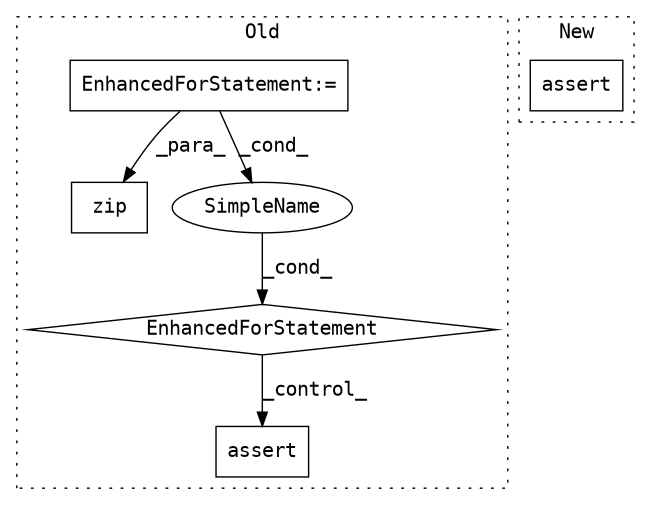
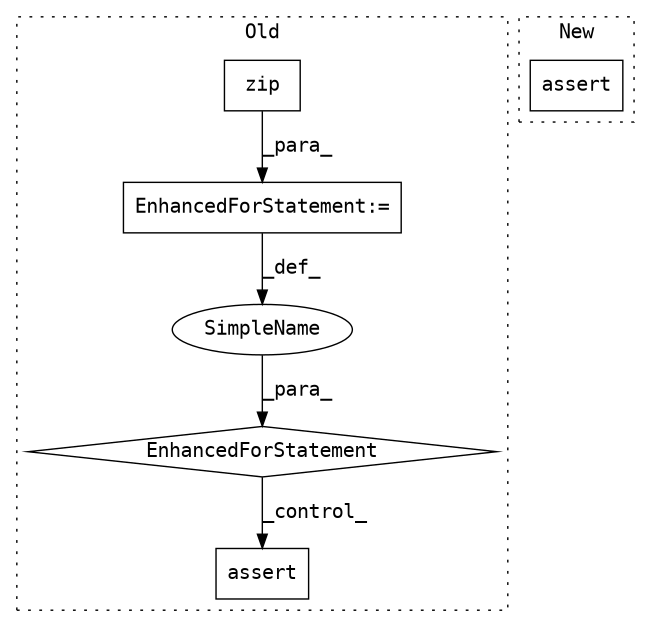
edge "EnhancedForStatement:=" -> "zip": reversed
edge "EnhancedForStatement:=" -> "SimpleName": label "_cond_" -> "_def_"
edge "SimpleName" -> "EnhancedForStatement": label "_cond_" -> "_para_"
